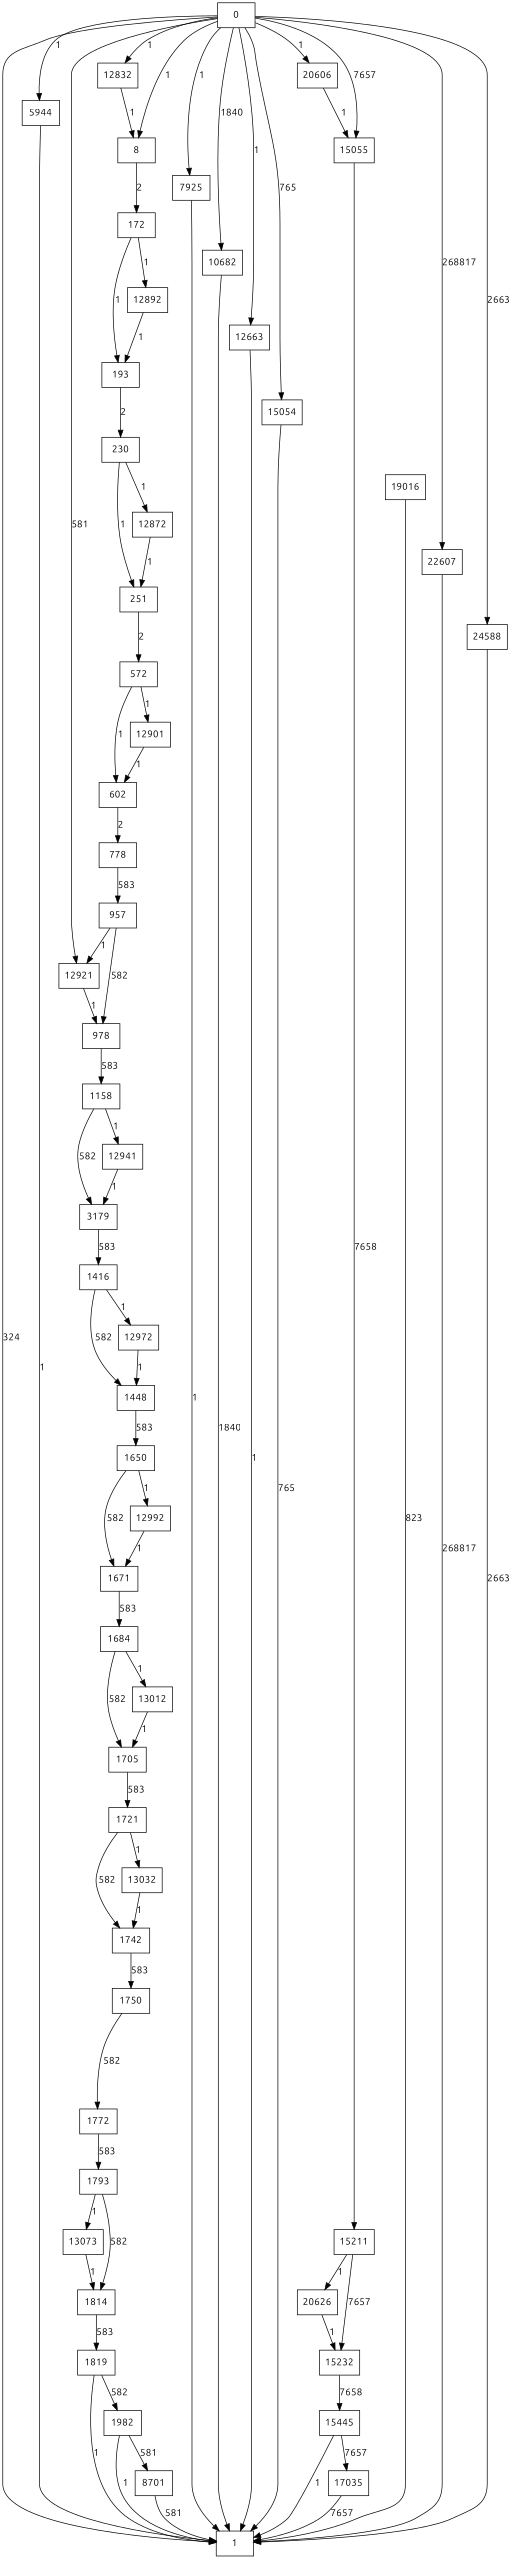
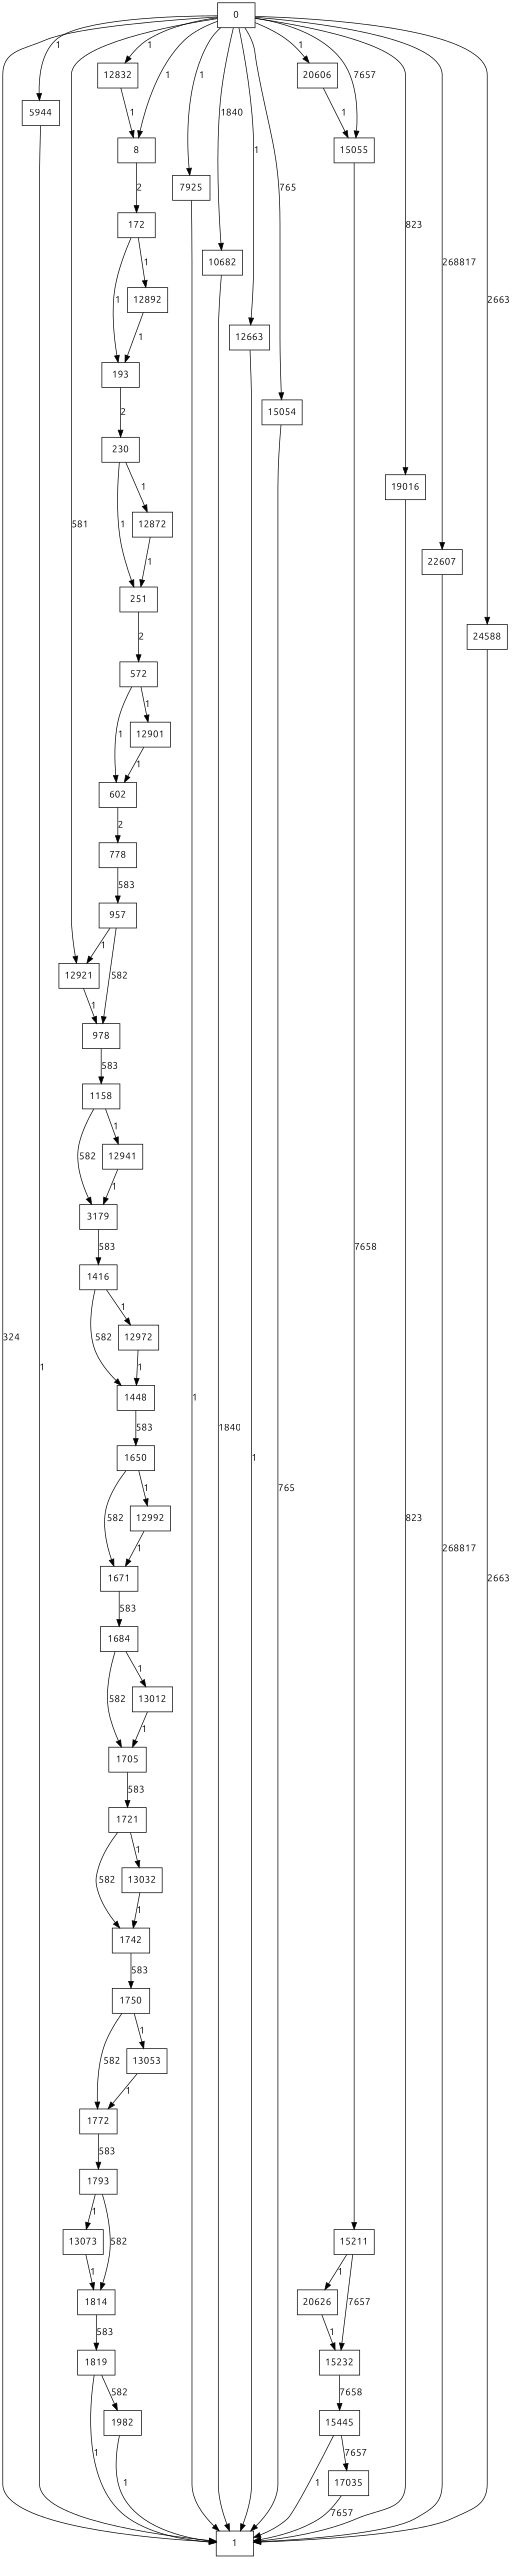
edge "0" -> "19016": added, label "823"
node "13053": added
node "8701": removed
